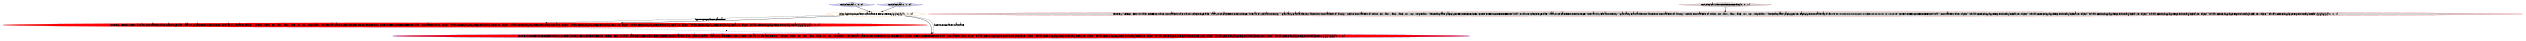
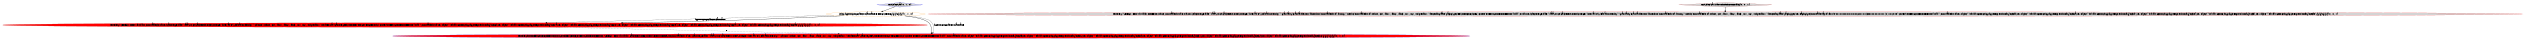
node "testSelectStar['1', '0', '0']": removed
